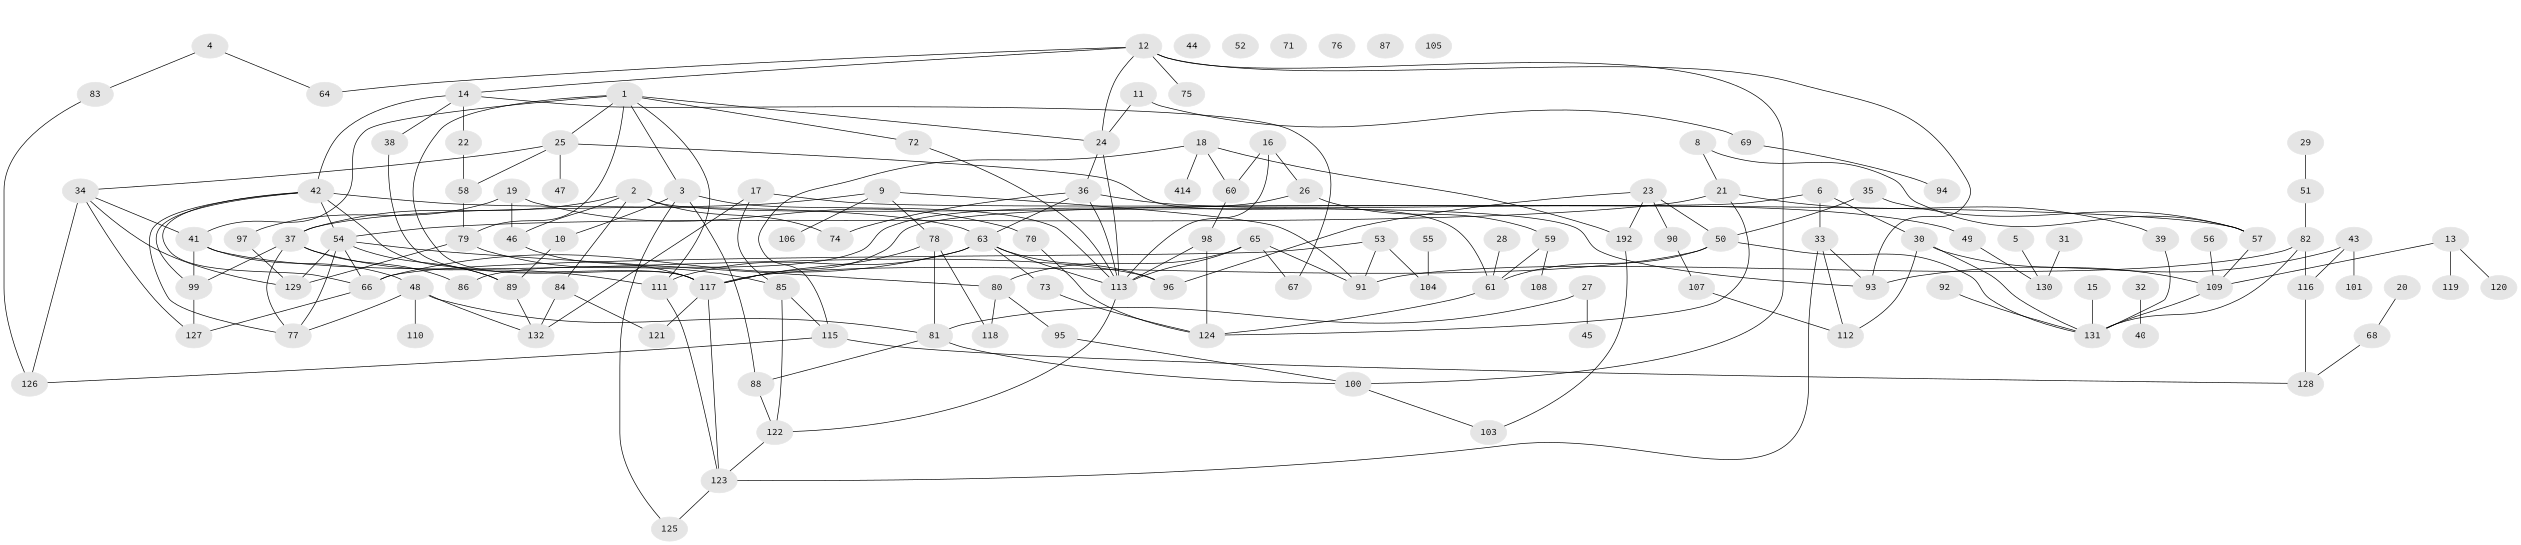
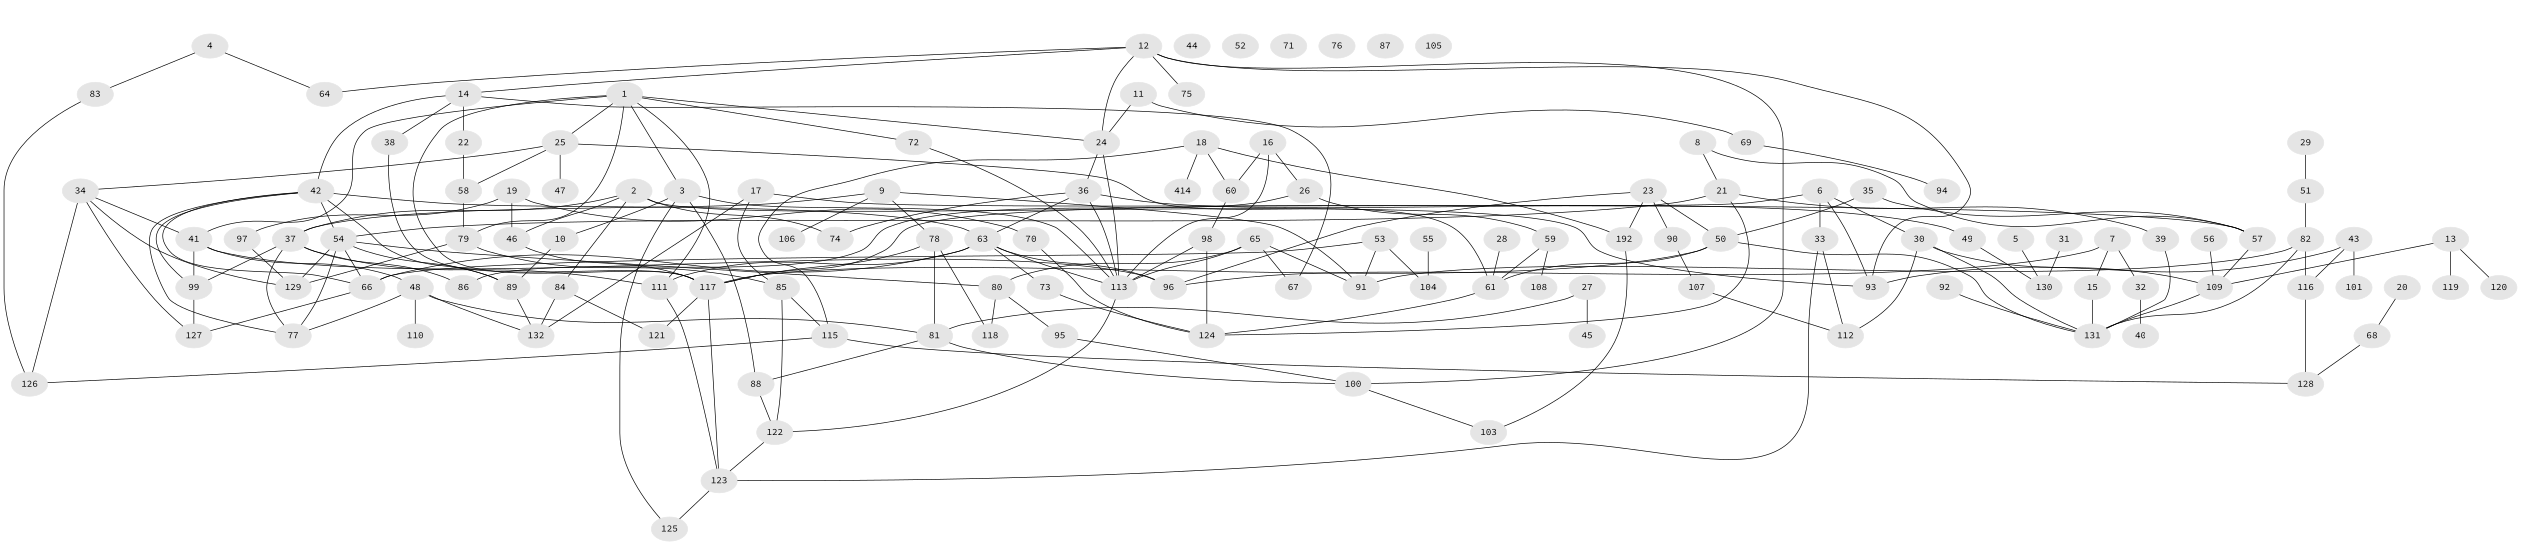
node "7": added
edge "33" -- "93": now "6" -- "93"
